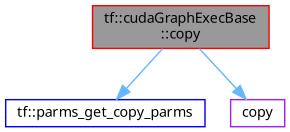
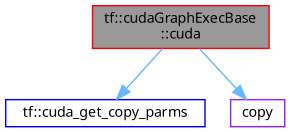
node "tf::cudaGraphExecBase ::copy": label "tf::cudaGraphExecBase ::copy" -> "tf::cudaGraphExecBase ::cuda"
node "tf::parms_get_copy_parms": label "tf::parms_get_copy_parms" -> "tf::cuda_get_copy_parms"
